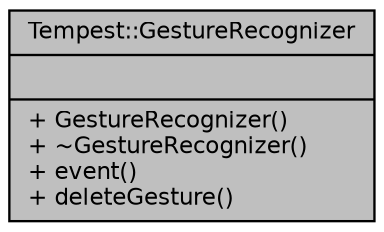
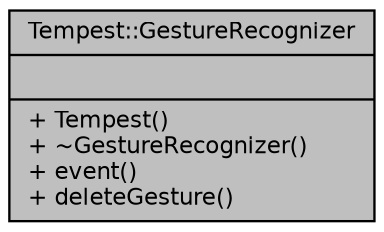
node "Tempest::GestureRecognizer": text "+ GestureRecognizer()" -> "+ Tempest()"
